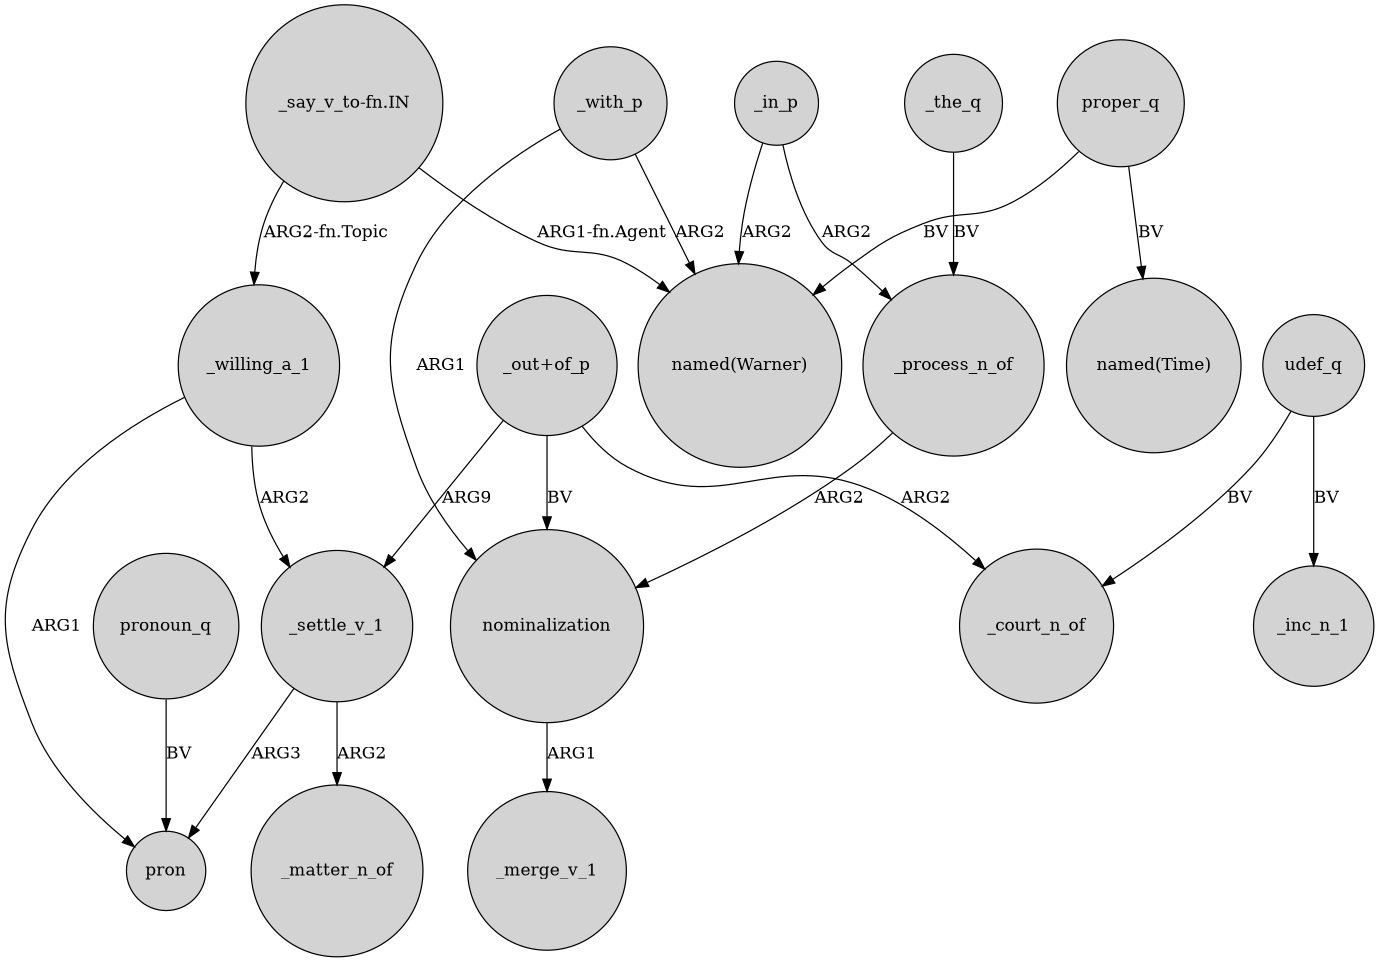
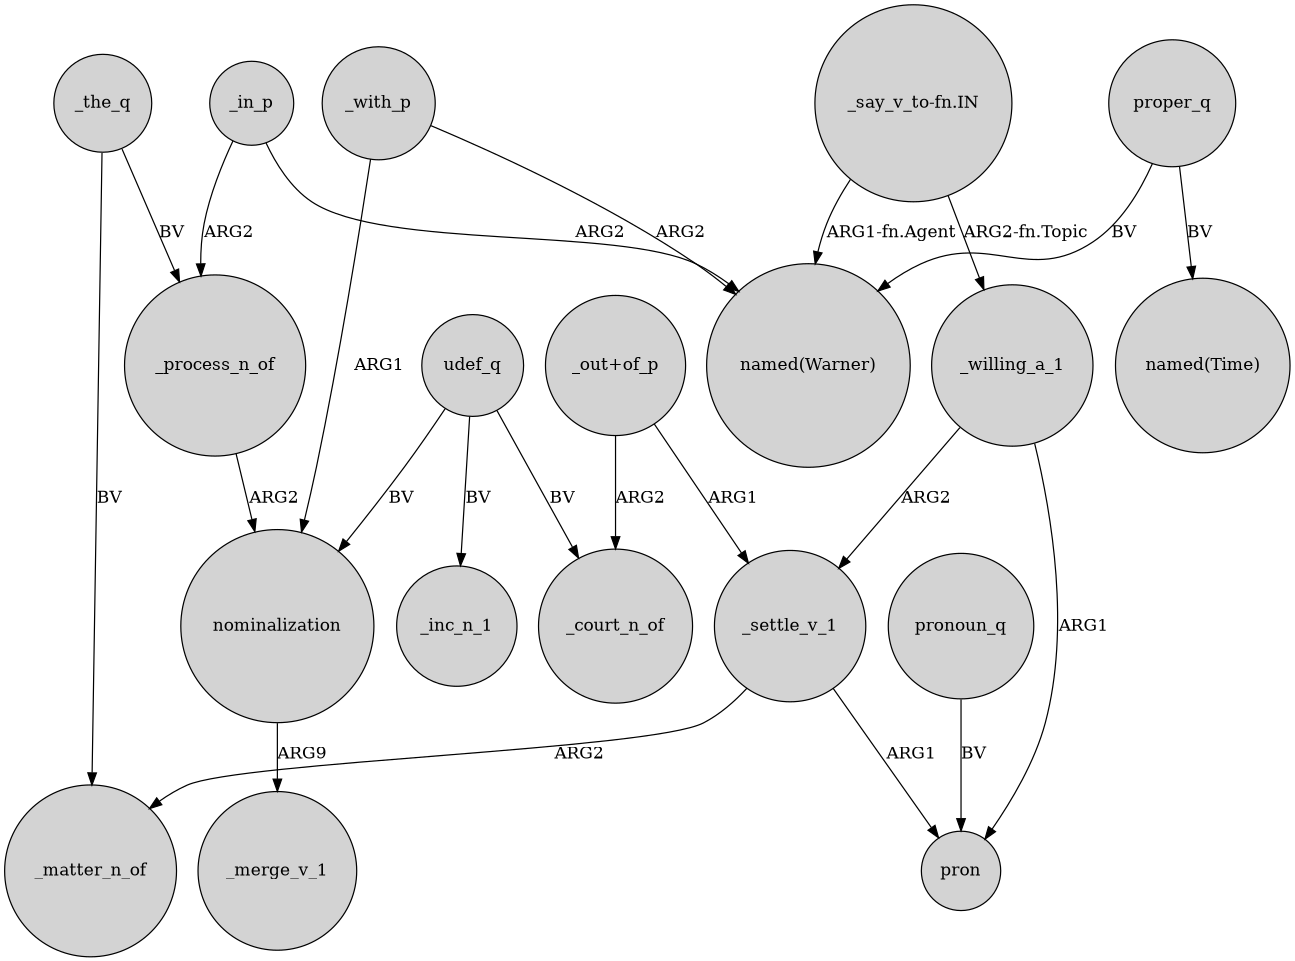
edge "_the_q" -> "_matter_n_of": added, label "BV"
edge "_out+of_p" -> "nominalization": now "udef_q" -> "nominalization"
edge "_out+of_p" -> "_settle_v_1": label "ARG9" -> "ARG1"
edge "_settle_v_1" -> "pron": label "ARG3" -> "ARG1"
edge "nominalization" -> "_merge_v_1": label "ARG1" -> "ARG9"
